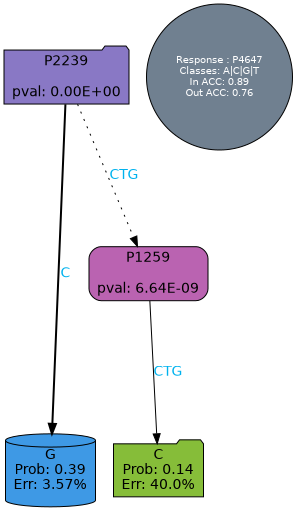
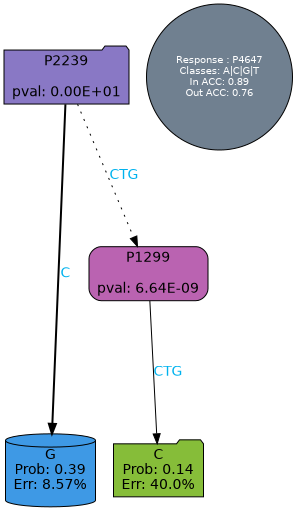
node "P2239 pval: 0.00E+00": label "P2239 pval: 0.00E+00" -> "P2239 pval: 0.00E+01"
node "P1259 pval: 6.64E-09": label "P1259 pval: 6.64E-09" -> "P1299 pval: 6.64E-09"
node "G Prob: 0.39 Err: 3.57%": label "G Prob: 0.39 Err: 3.57%" -> "G Prob: 0.39 Err: 8.57%"
